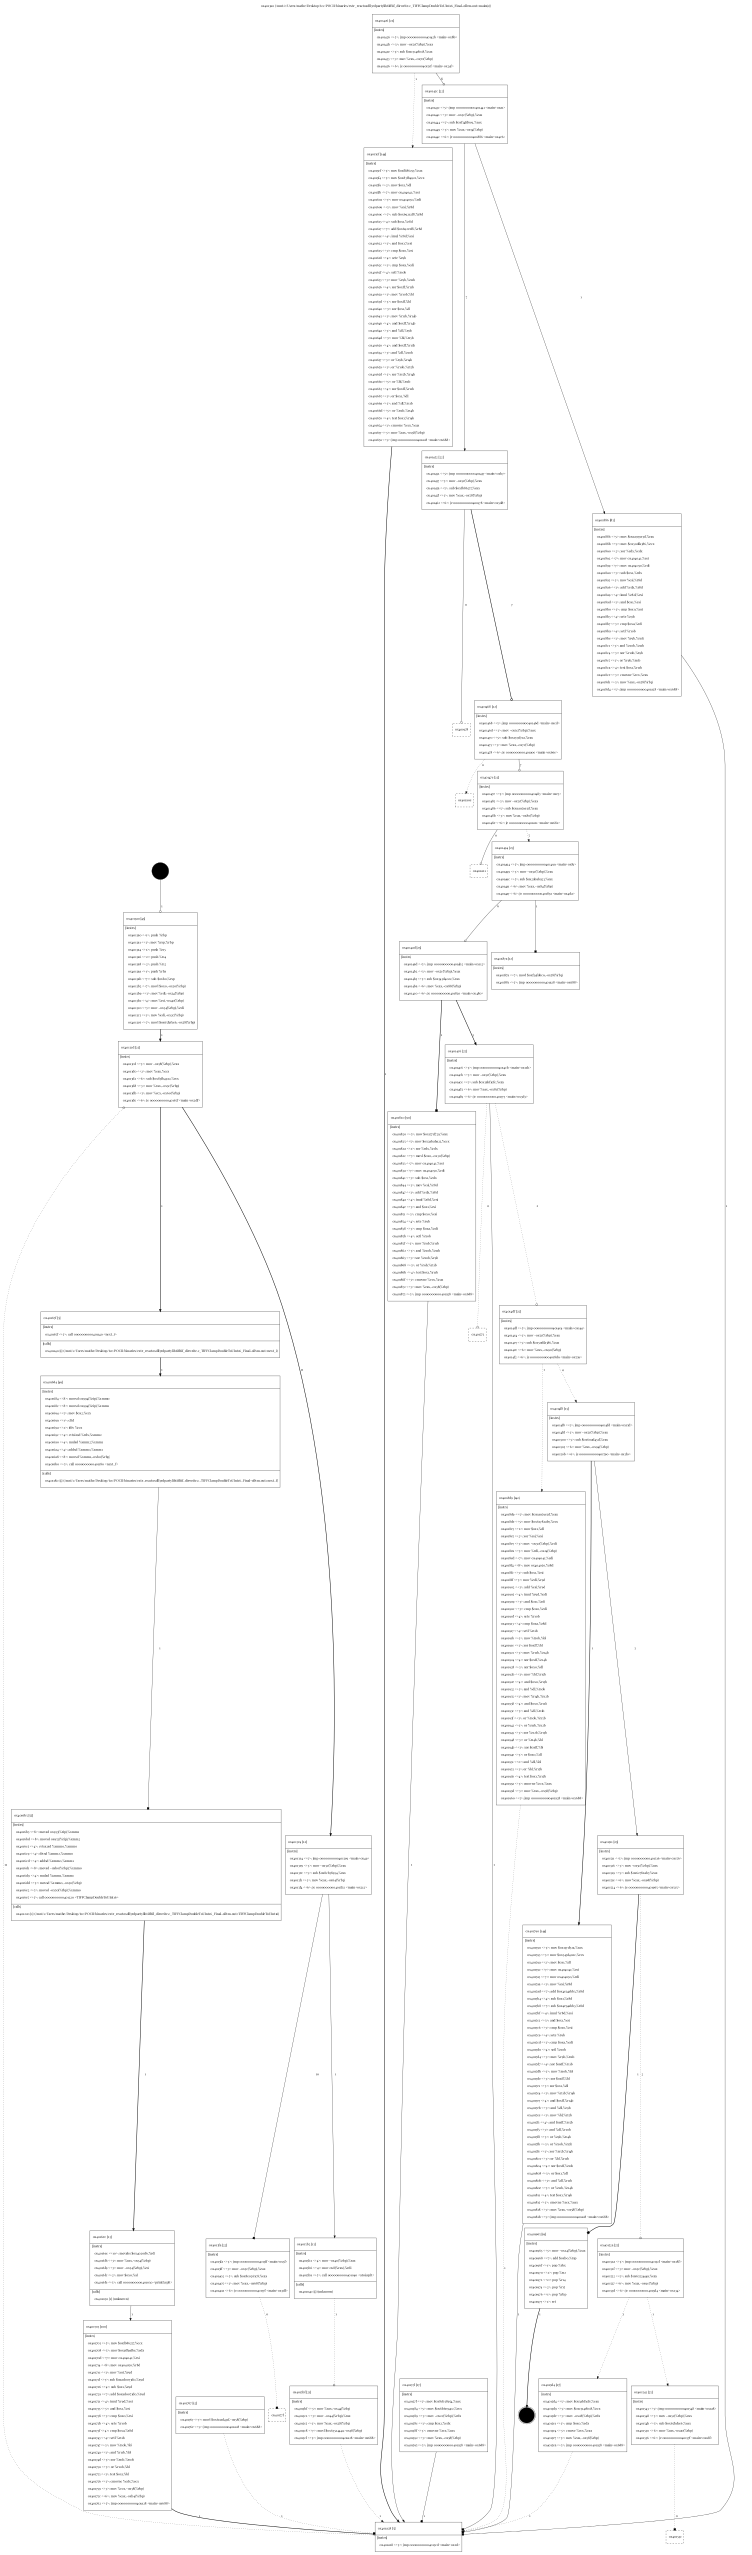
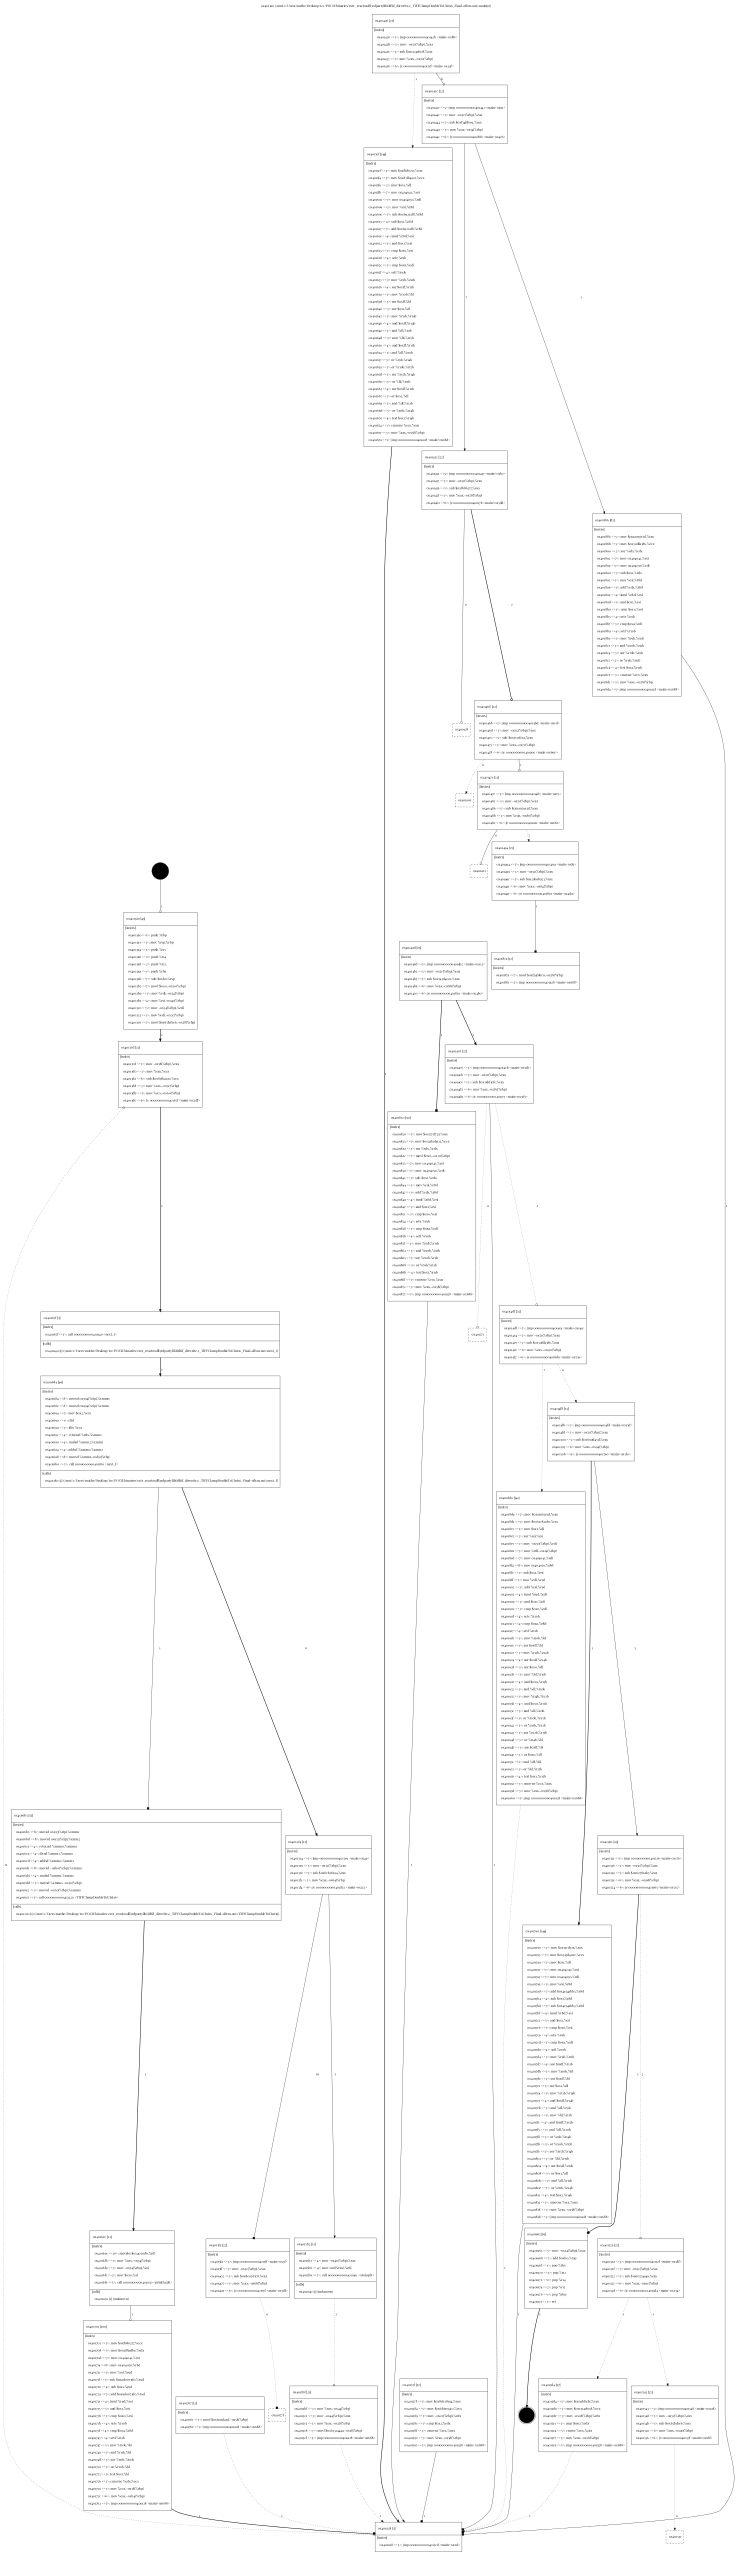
edge "0x401494 [25]" -> "0x4014ad [25]": removed, label "6"
edge "0x4013cd [23]" -> "0x4013e4 [22]": now "0x401684 [49]" -> "0x4013e4 [22]"
edge "0x4016ec [23]" -> "0x401703 [100]": arrowhead normal -> odot
edge "0x401543 [25]" -> "0x40155c": arrowhead box -> normal
